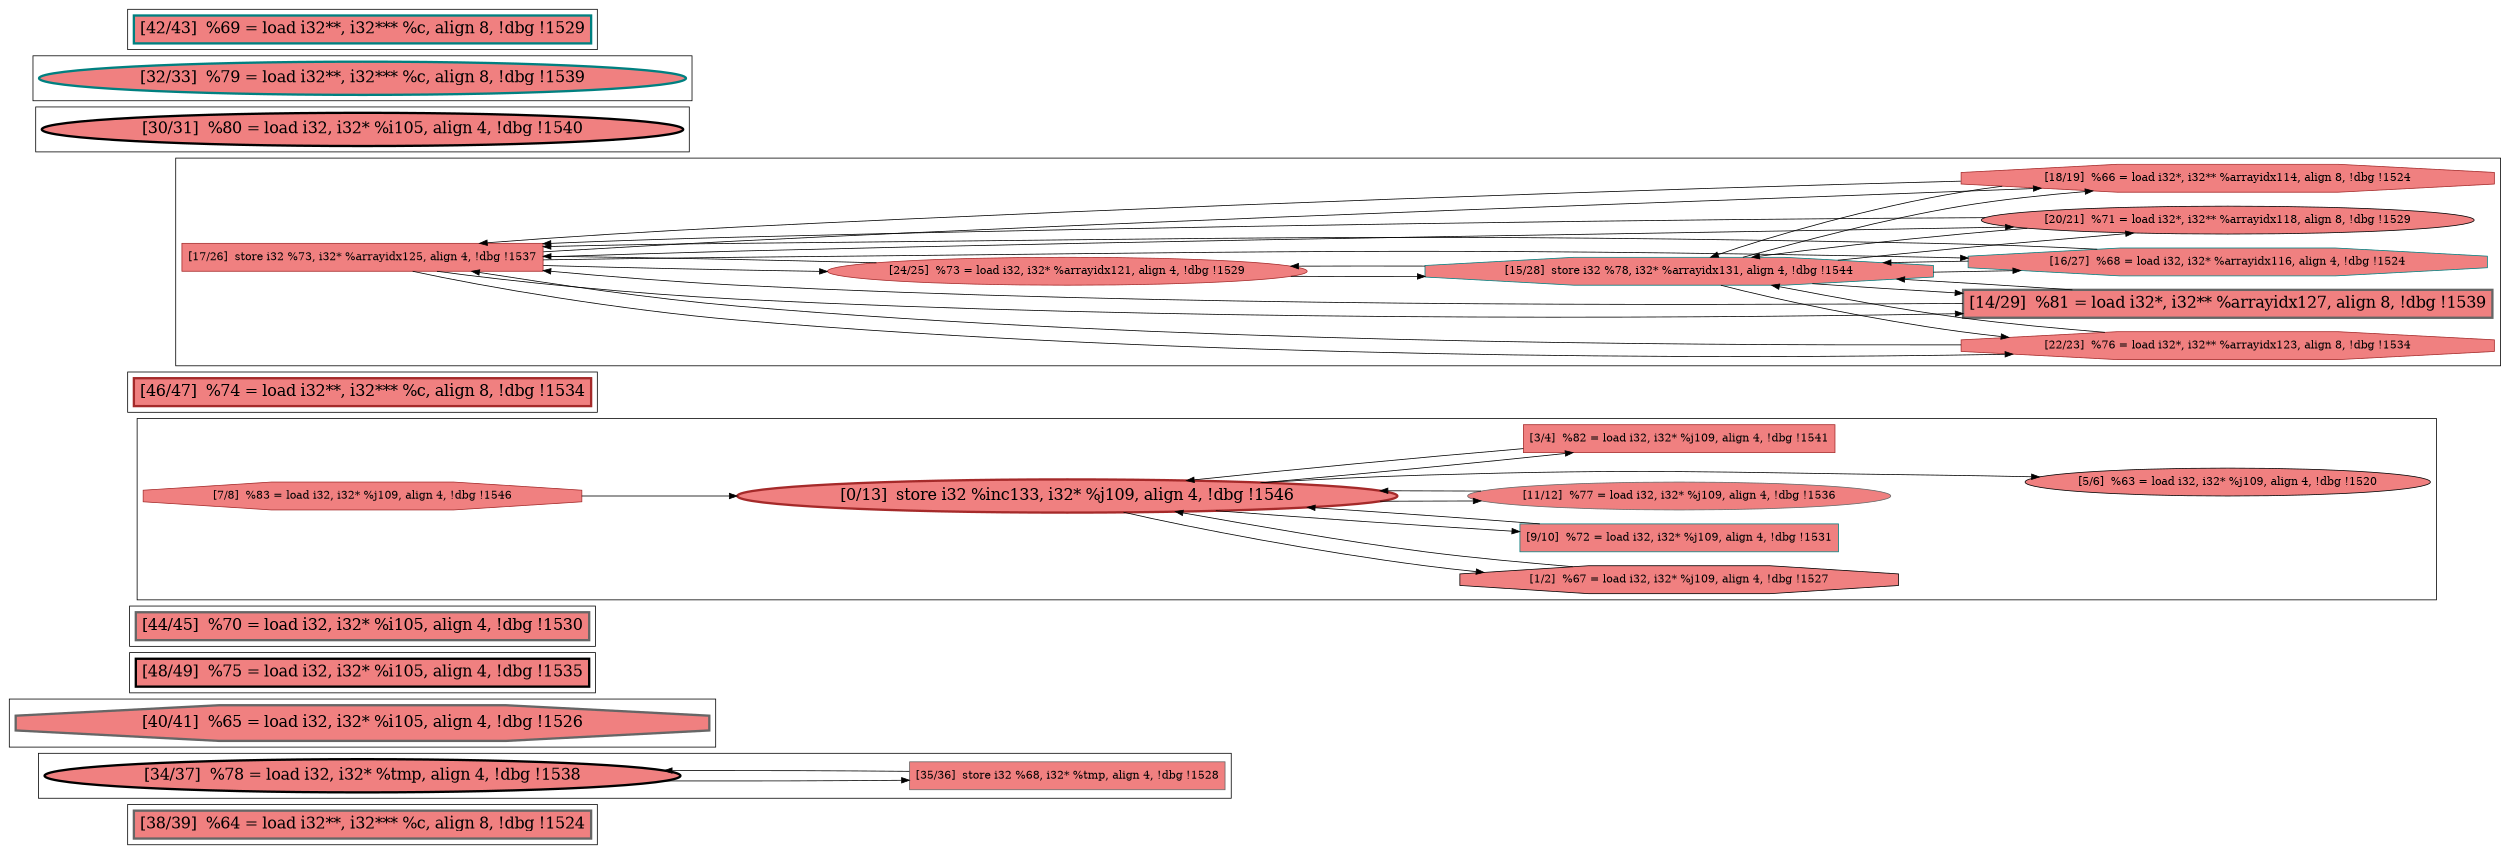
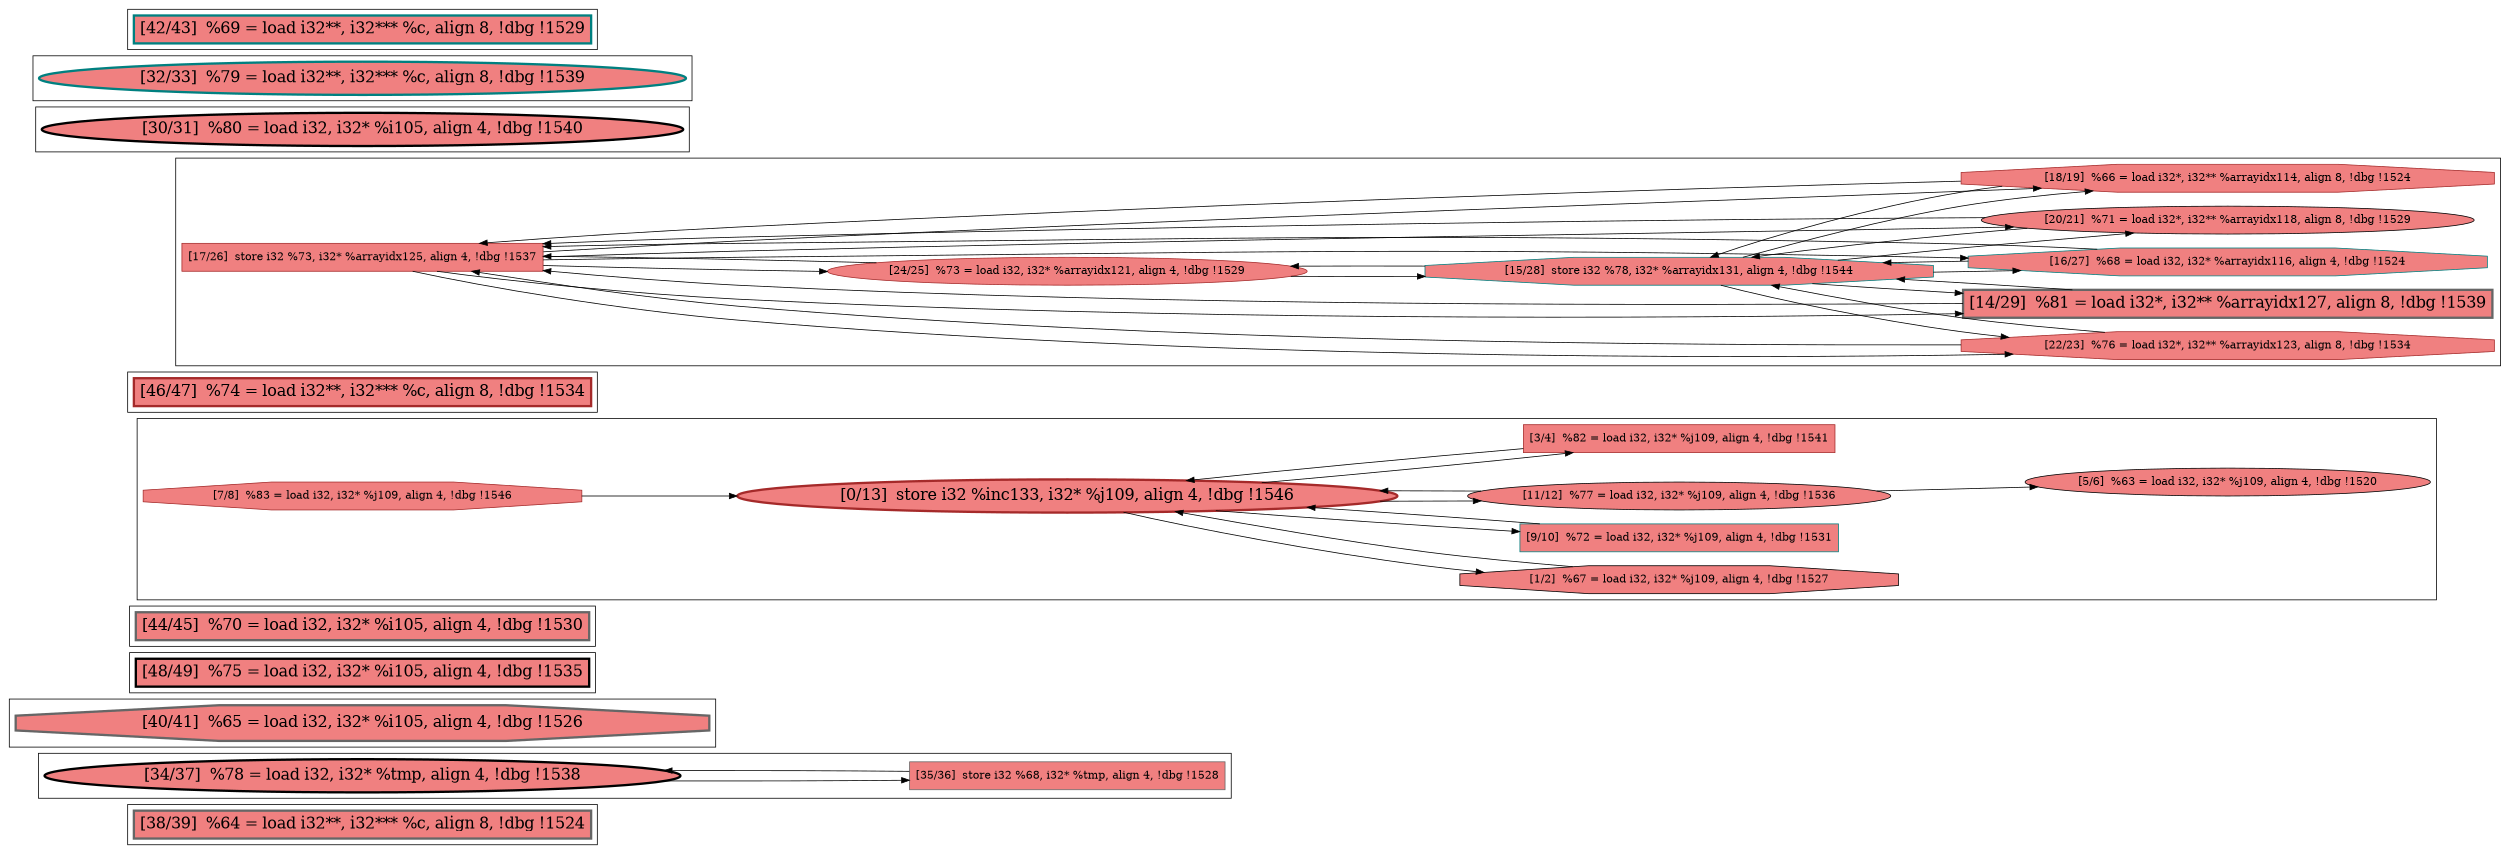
edge "[0/13]  store i32 %inc133, i32* %j109, align 4, !dbg !1546" -> "[5/6]  %63 = load i32, i32* %j109, align 4, !dbg !1520": now "[11/12]  %77 = load i32, i32* %j109, align 4, !dbg !1536" -> "[5/6]  %63 = load i32, i32* %j109, align 4, !dbg !1520"
node "[11/12]  %77 = load i32, i32* %j109, align 4, !dbg !1536": color gray40 -> black
